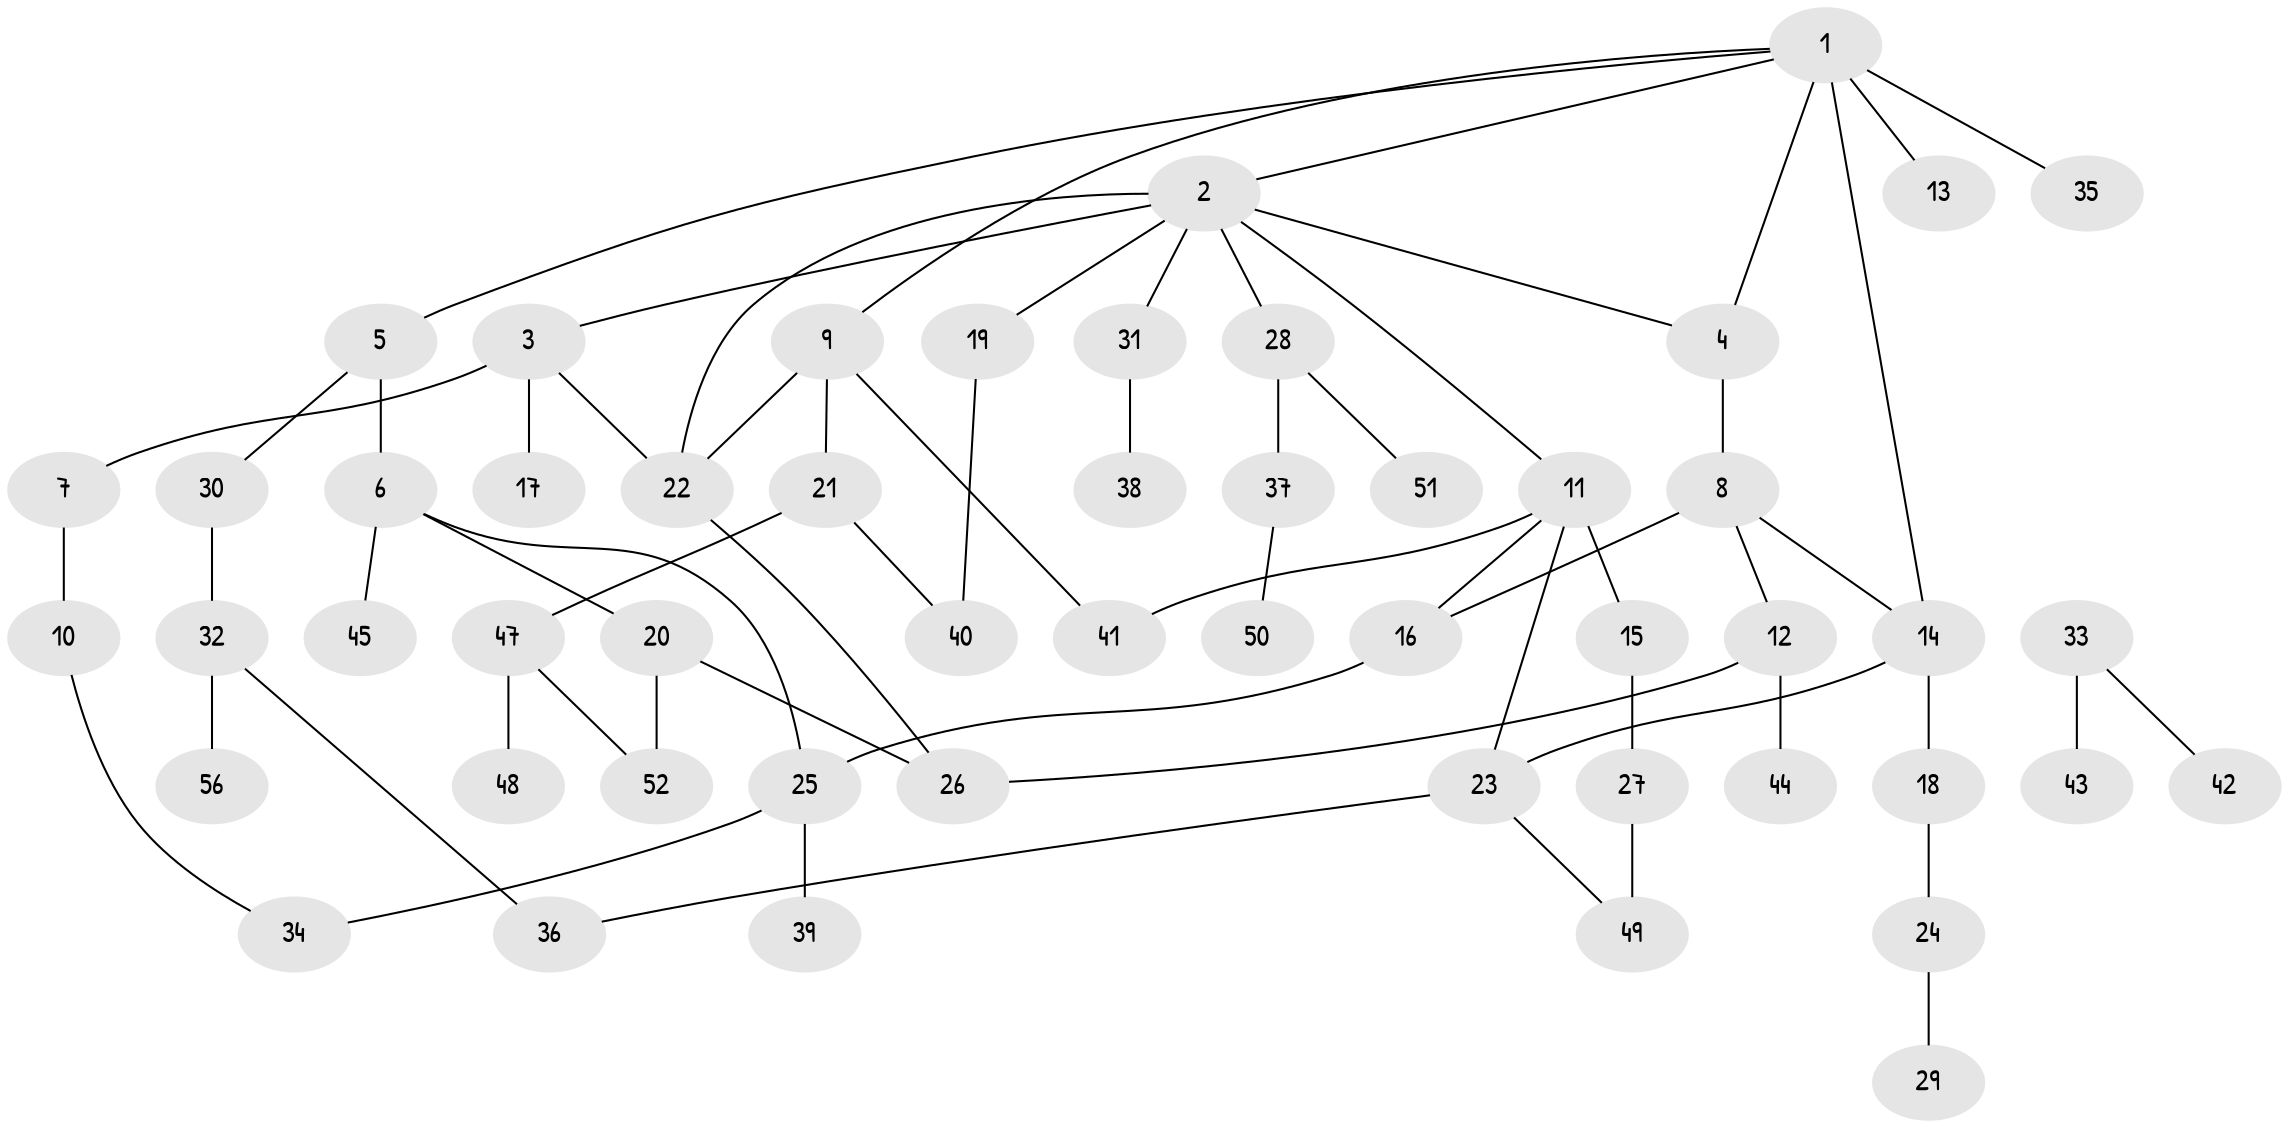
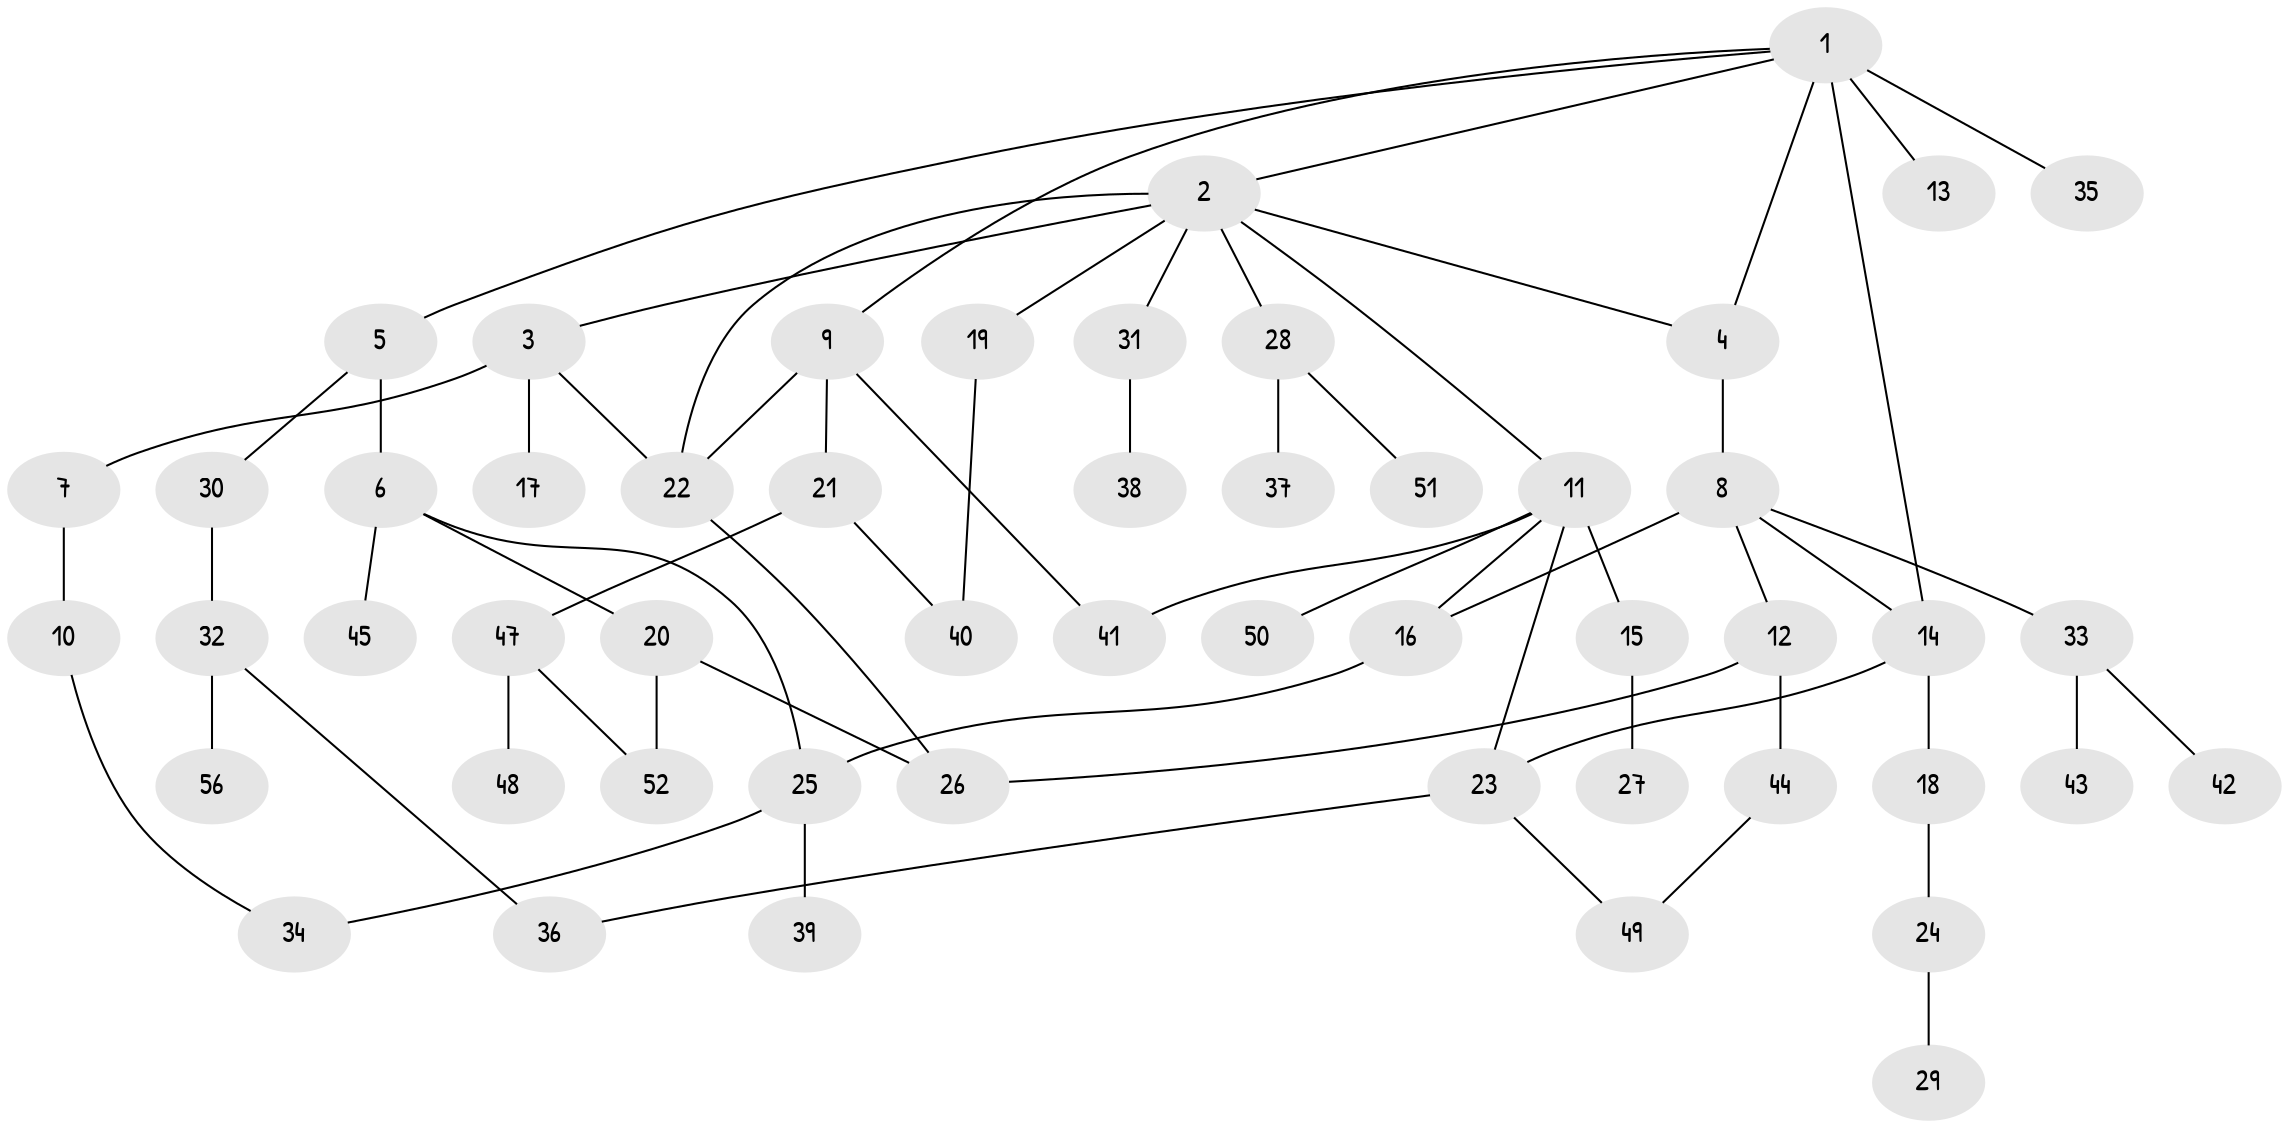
edge "8" -- "33": added
edge "37" -- "50": now "11" -- "50"
edge "27" -- "49": now "44" -- "49"
